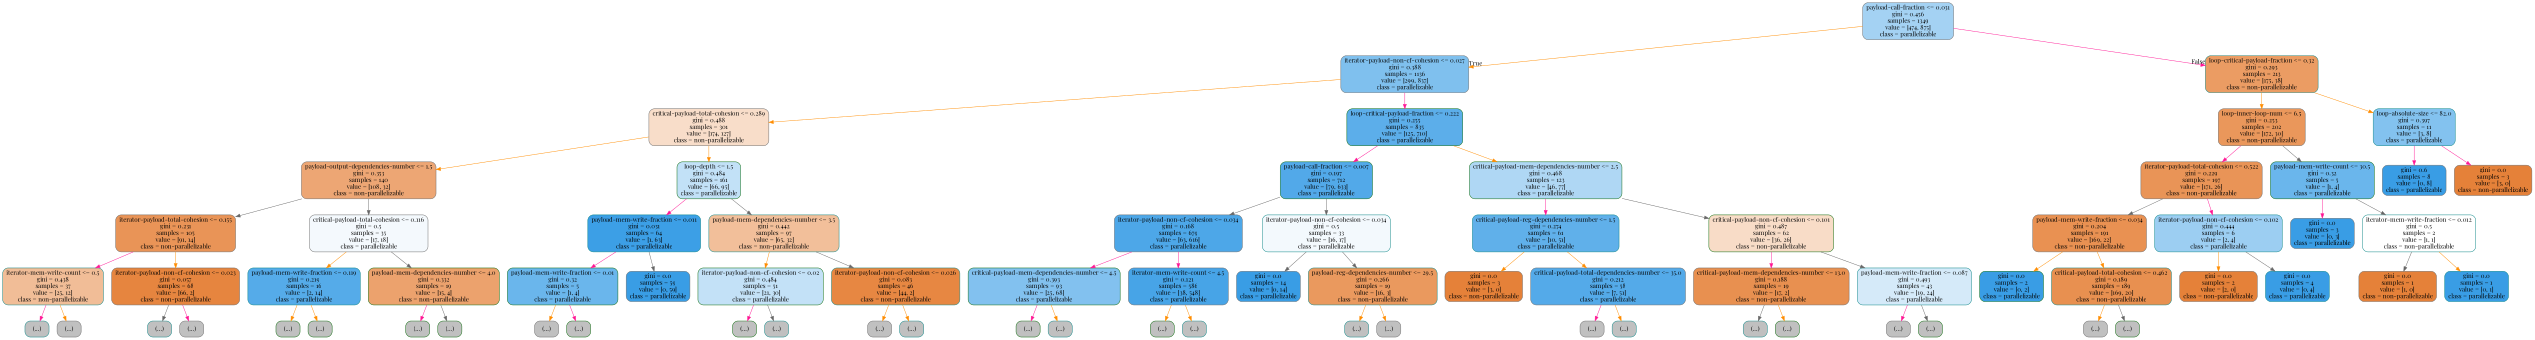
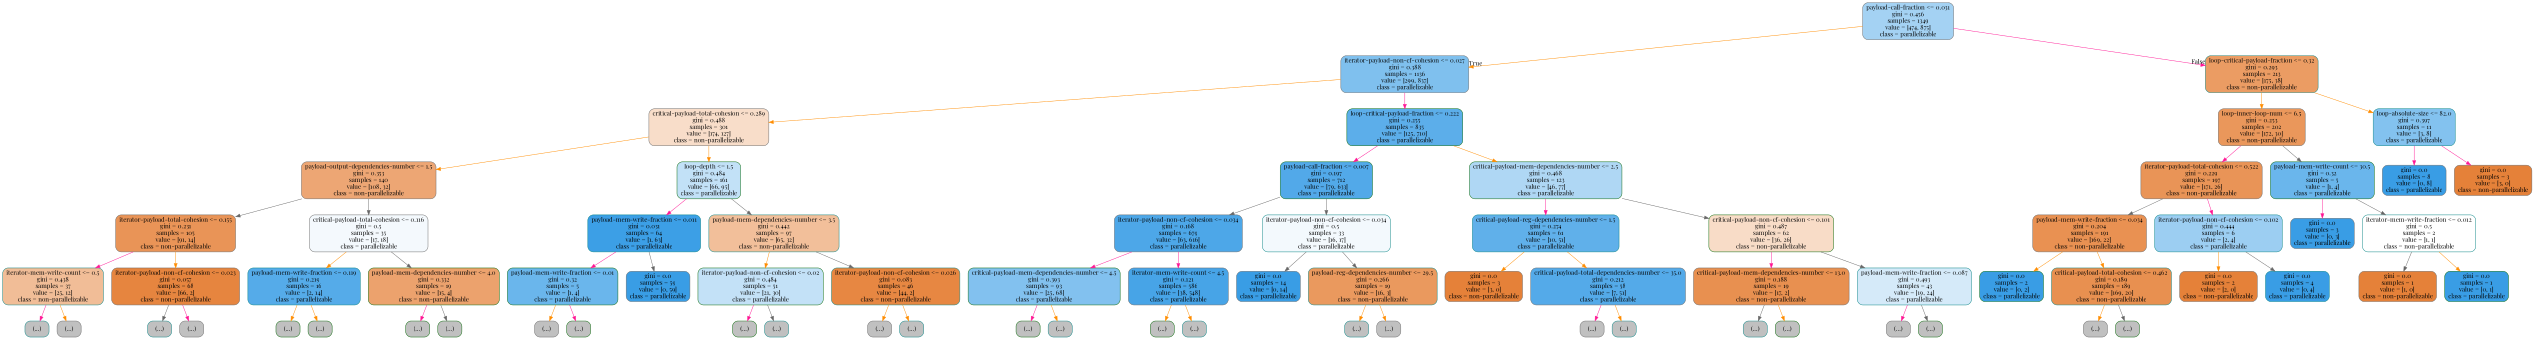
node "gini = 0.6 samples = 8 value = [0, 8] class = parallelizable": label "gini = 0.6 samples = 8 value = [0, 8] class = parallelizable" -> "gini = 0.0 samples = 8 value = [0, 8] class = parallelizable"
node "gini = 0.0 samples = 1 value = [0, 1] class = parallelizable": color teal -> darkgreen
